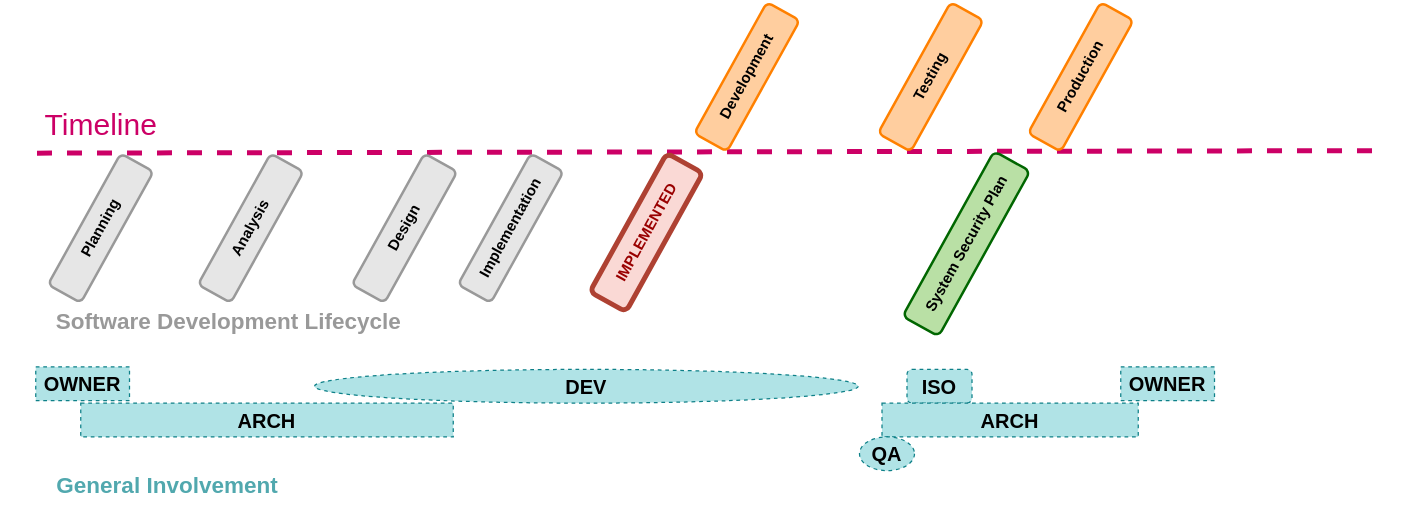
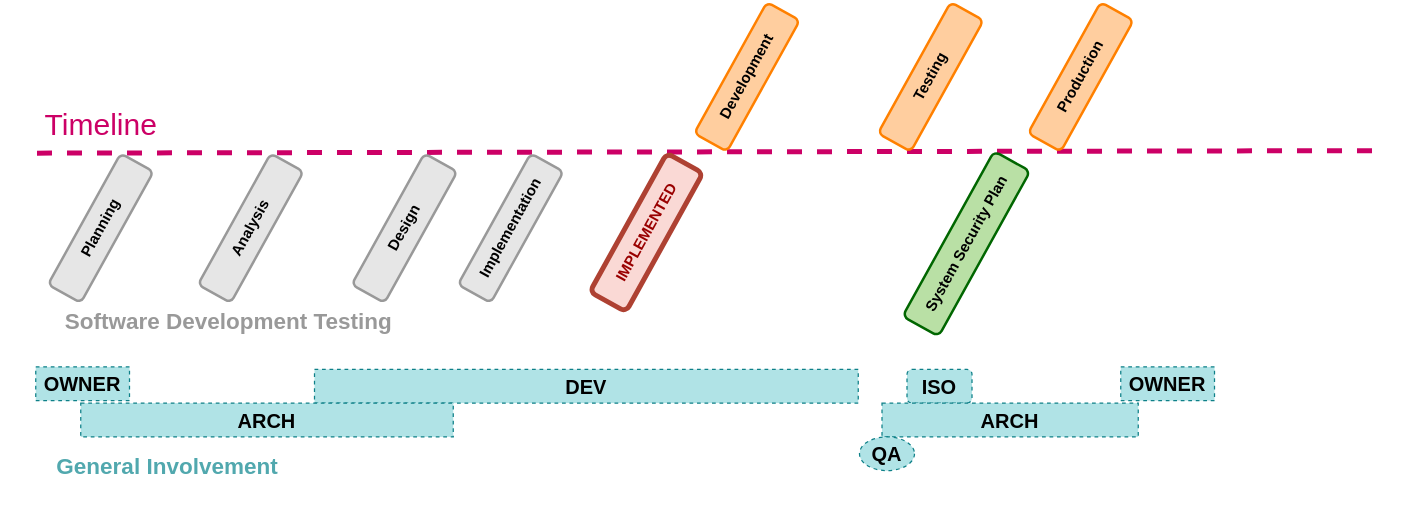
node "Software Development Lifecycle": label "Software Development Lifecycle" -> "Software Development Testing"
node "DEV": shape ellipse -> rectangle
node "General Involvement": moved (166, 486) -> (166, 467)
